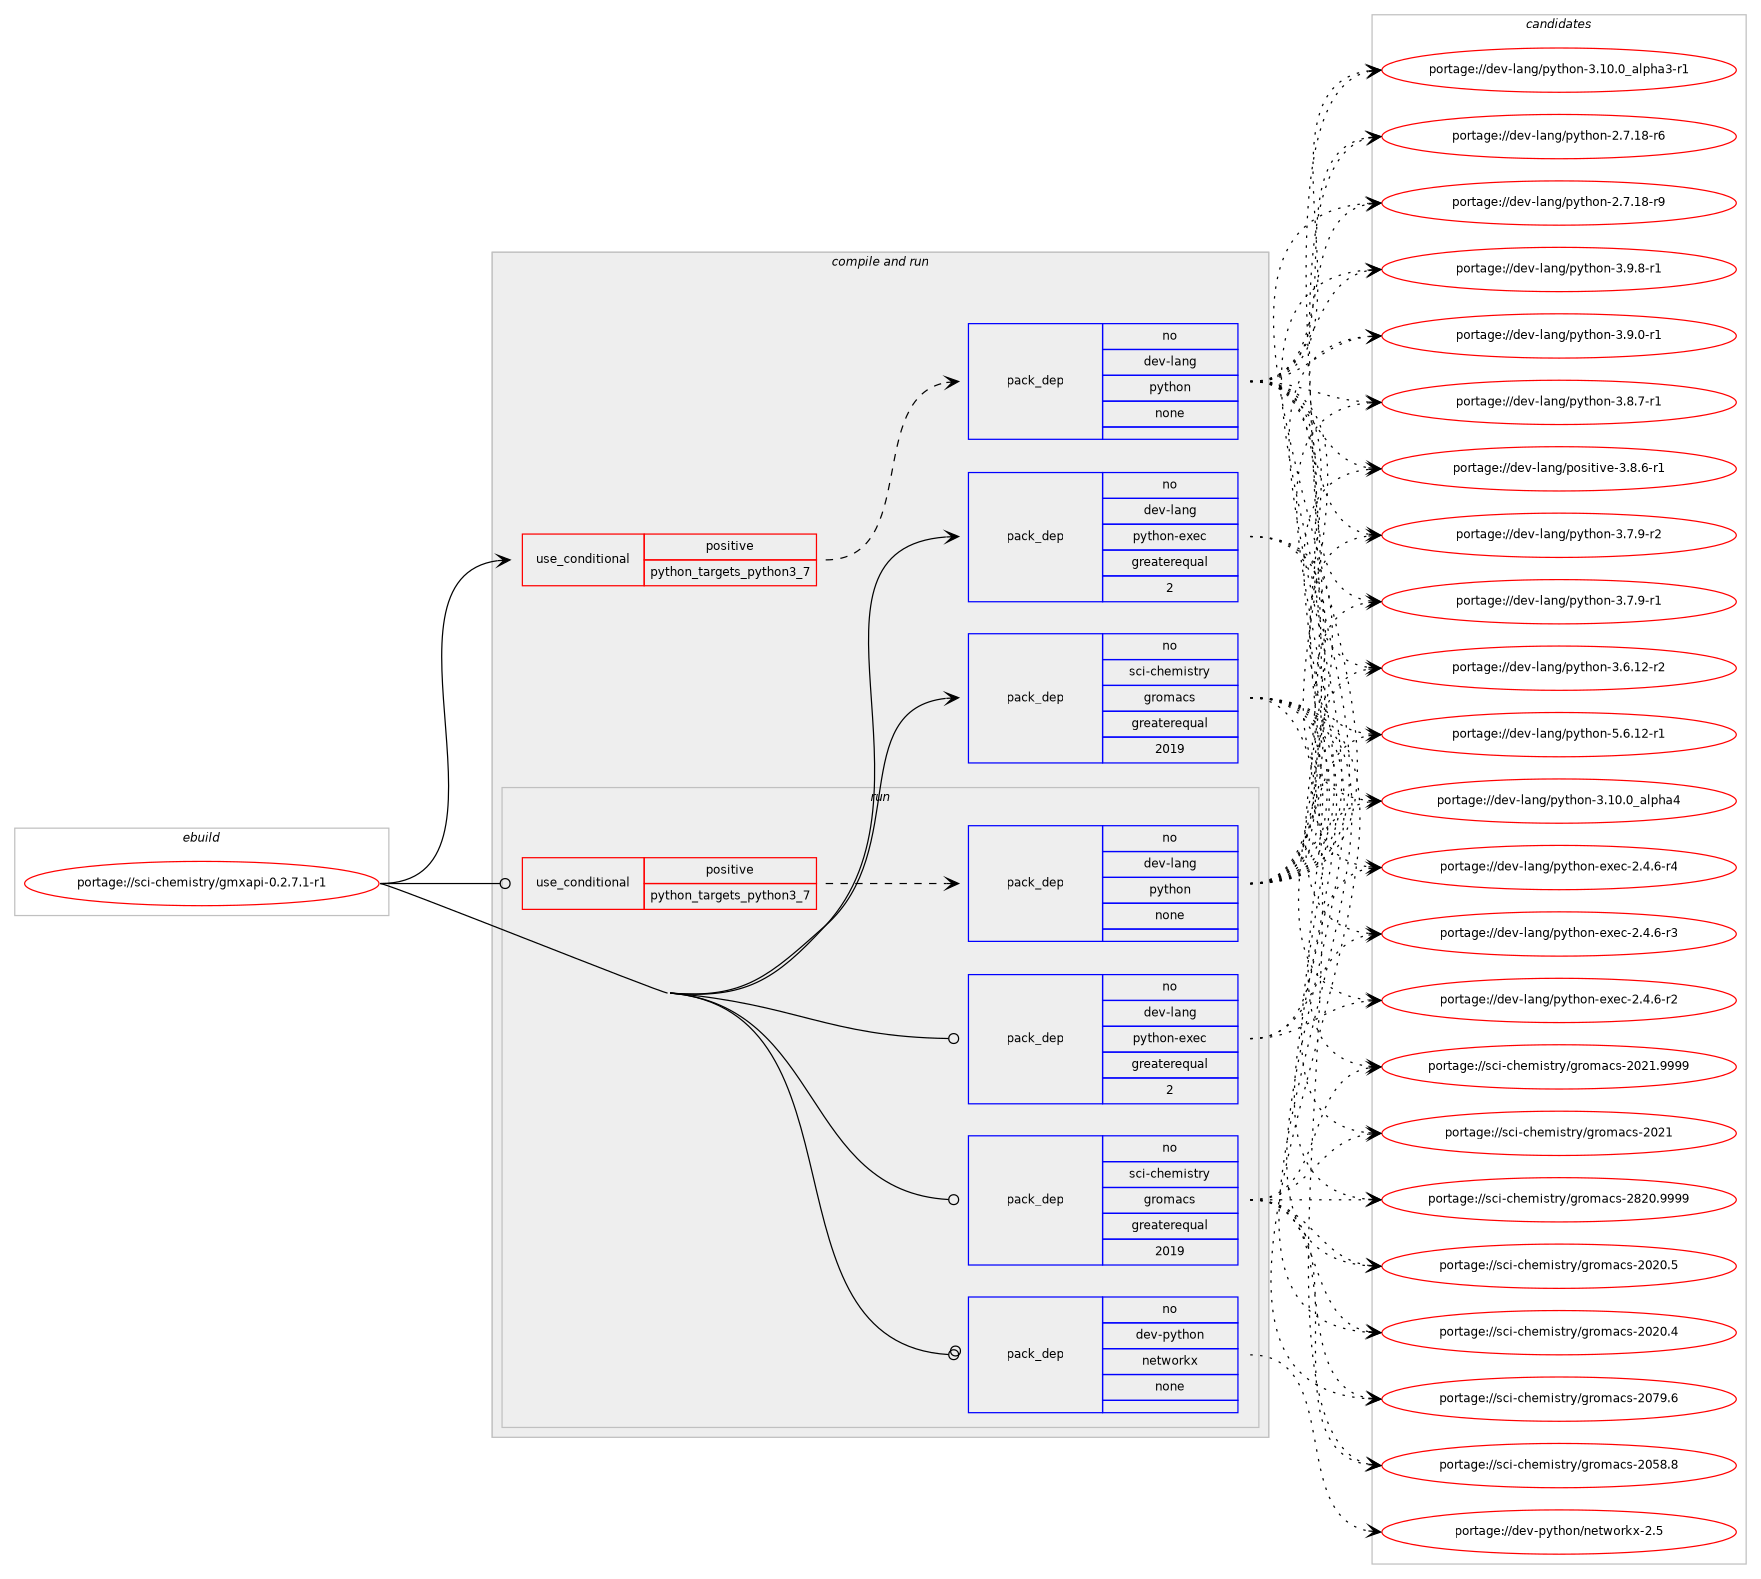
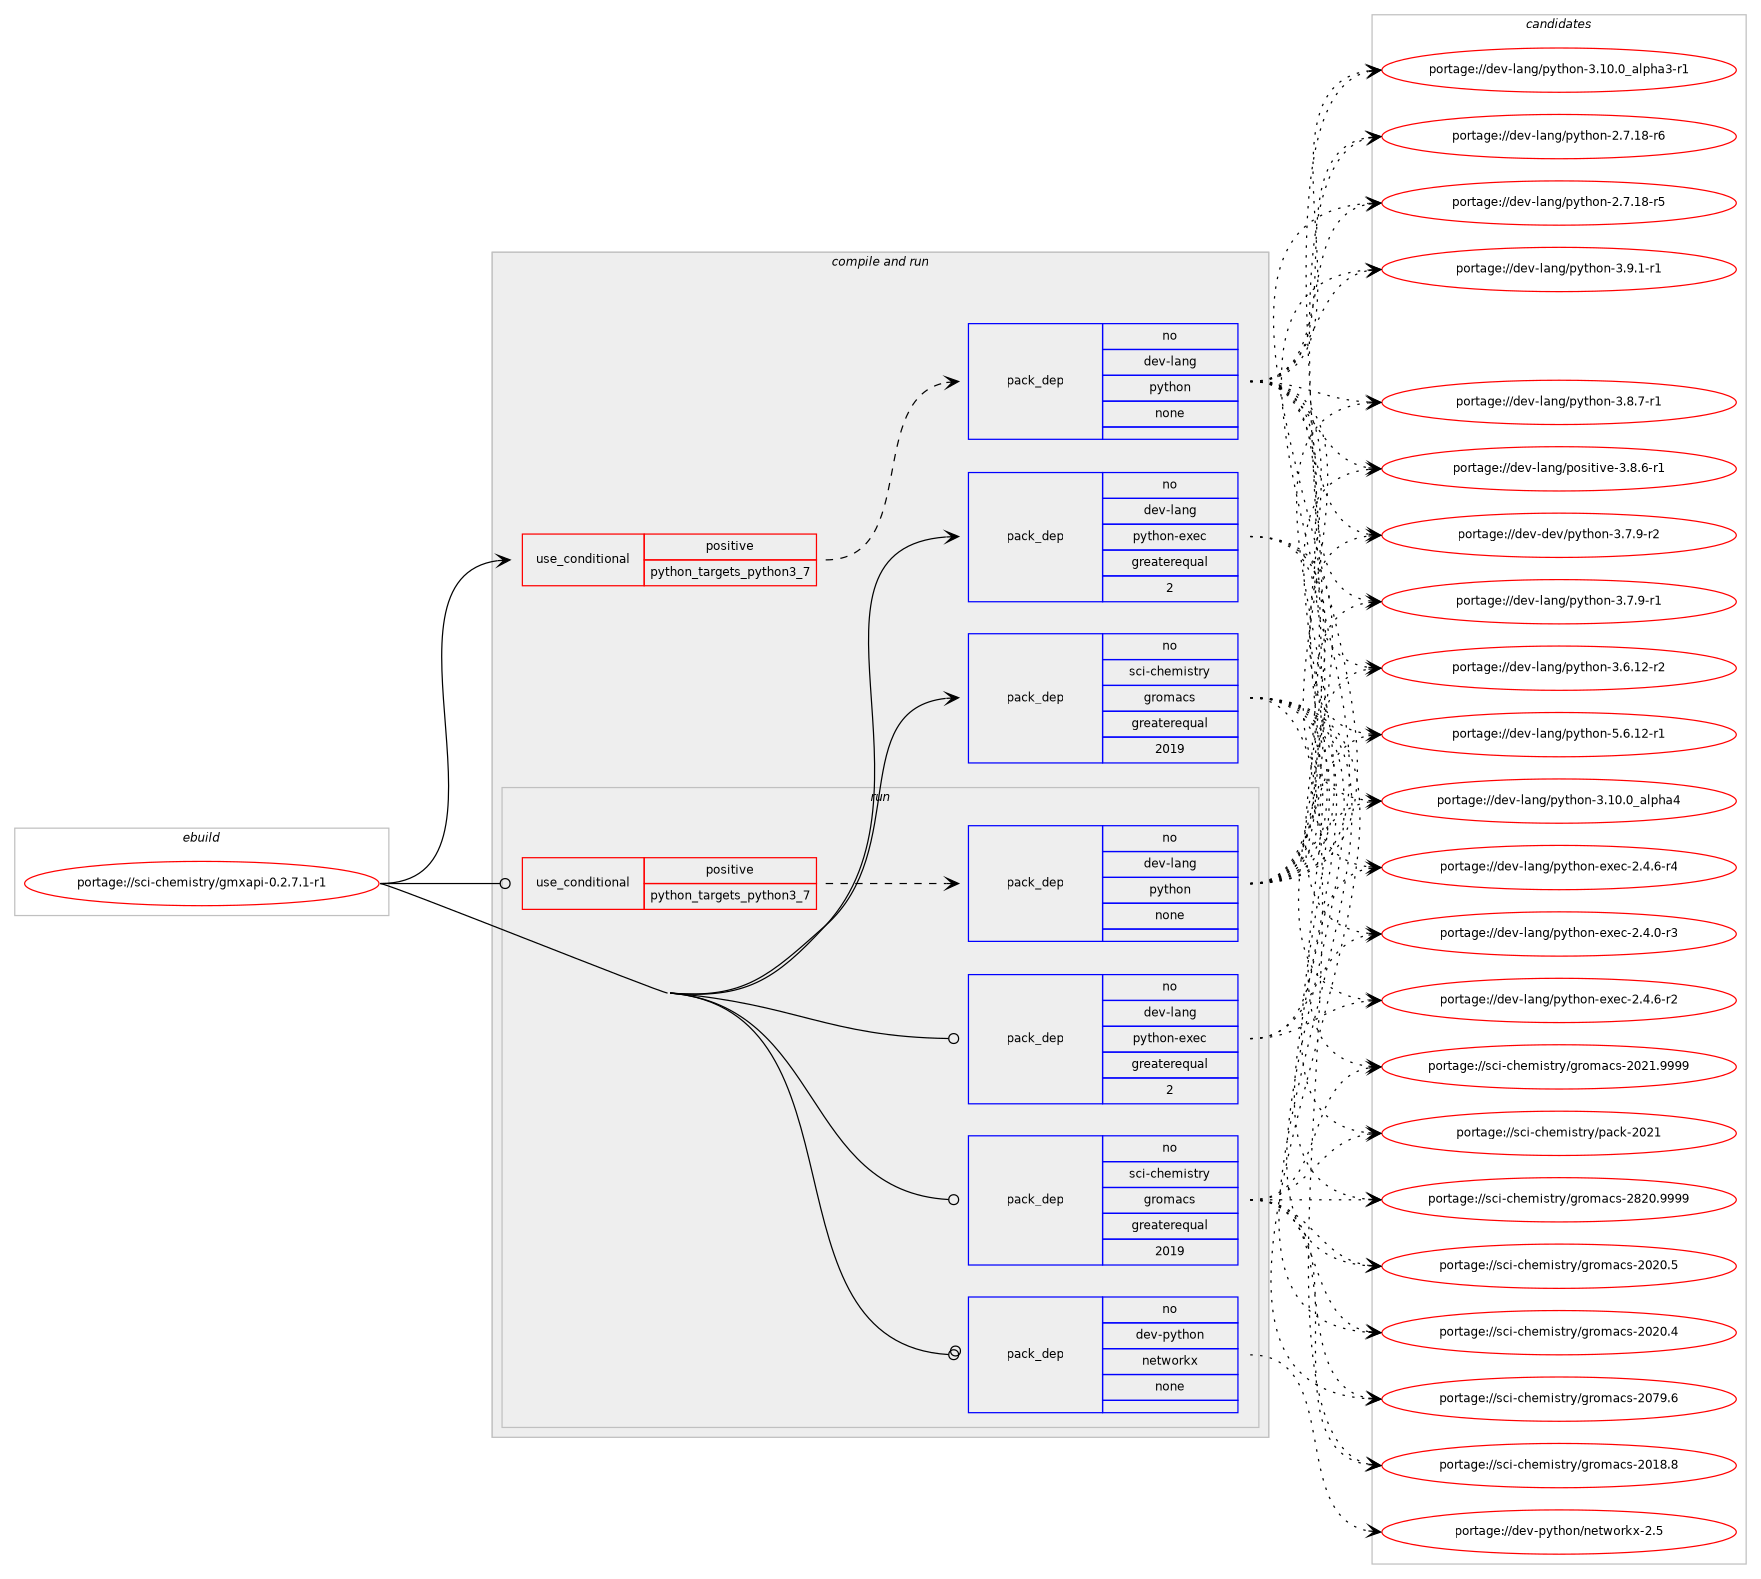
node "portage://dev-lang/python-2.7.18-r9": label "portage://dev-lang/python-2.7.18-r9" -> "portage://dev-lang/python-2.7.18-r5"
node "portage://dev-lang/python-3.9.8-r1": label "portage://dev-lang/python-3.9.8-r1" -> "portage://dev-lang/python-3.9.1-r1"
node "portage://dev-lang/python-3.9.0-r1": removed
node "portage://dev-lang/python-3.7.9-r2": label "portage://dev-lang/python-3.7.9-r2" -> "portage://dev-dev/python-3.7.9-r2"
node "portage://dev-lang/python-exec-2.4.6-r3": label "portage://dev-lang/python-exec-2.4.6-r3" -> "portage://dev-lang/python-exec-2.4.0-r3"
node "portage://sci-chemistry/gromacs-2021": label "portage://sci-chemistry/gromacs-2021" -> "portage://sci-chemistry/pack-2021"
node "portage://sci-chemistry/gromacs-2058.8": label "portage://sci-chemistry/gromacs-2058.8" -> "portage://sci-chemistry/gromacs-2018.8"
